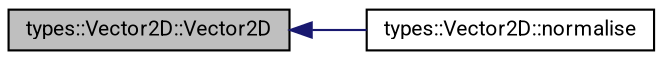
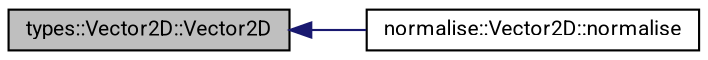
node "types::Vector2D::normalise": label "types::Vector2D::normalise" -> "normalise::Vector2D::normalise"
